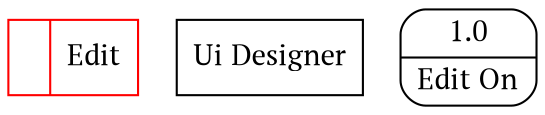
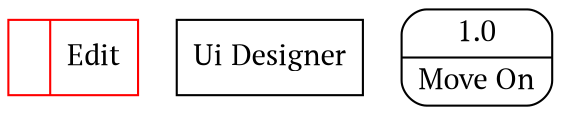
node "1.0": text "Edit On" -> "Move On"
